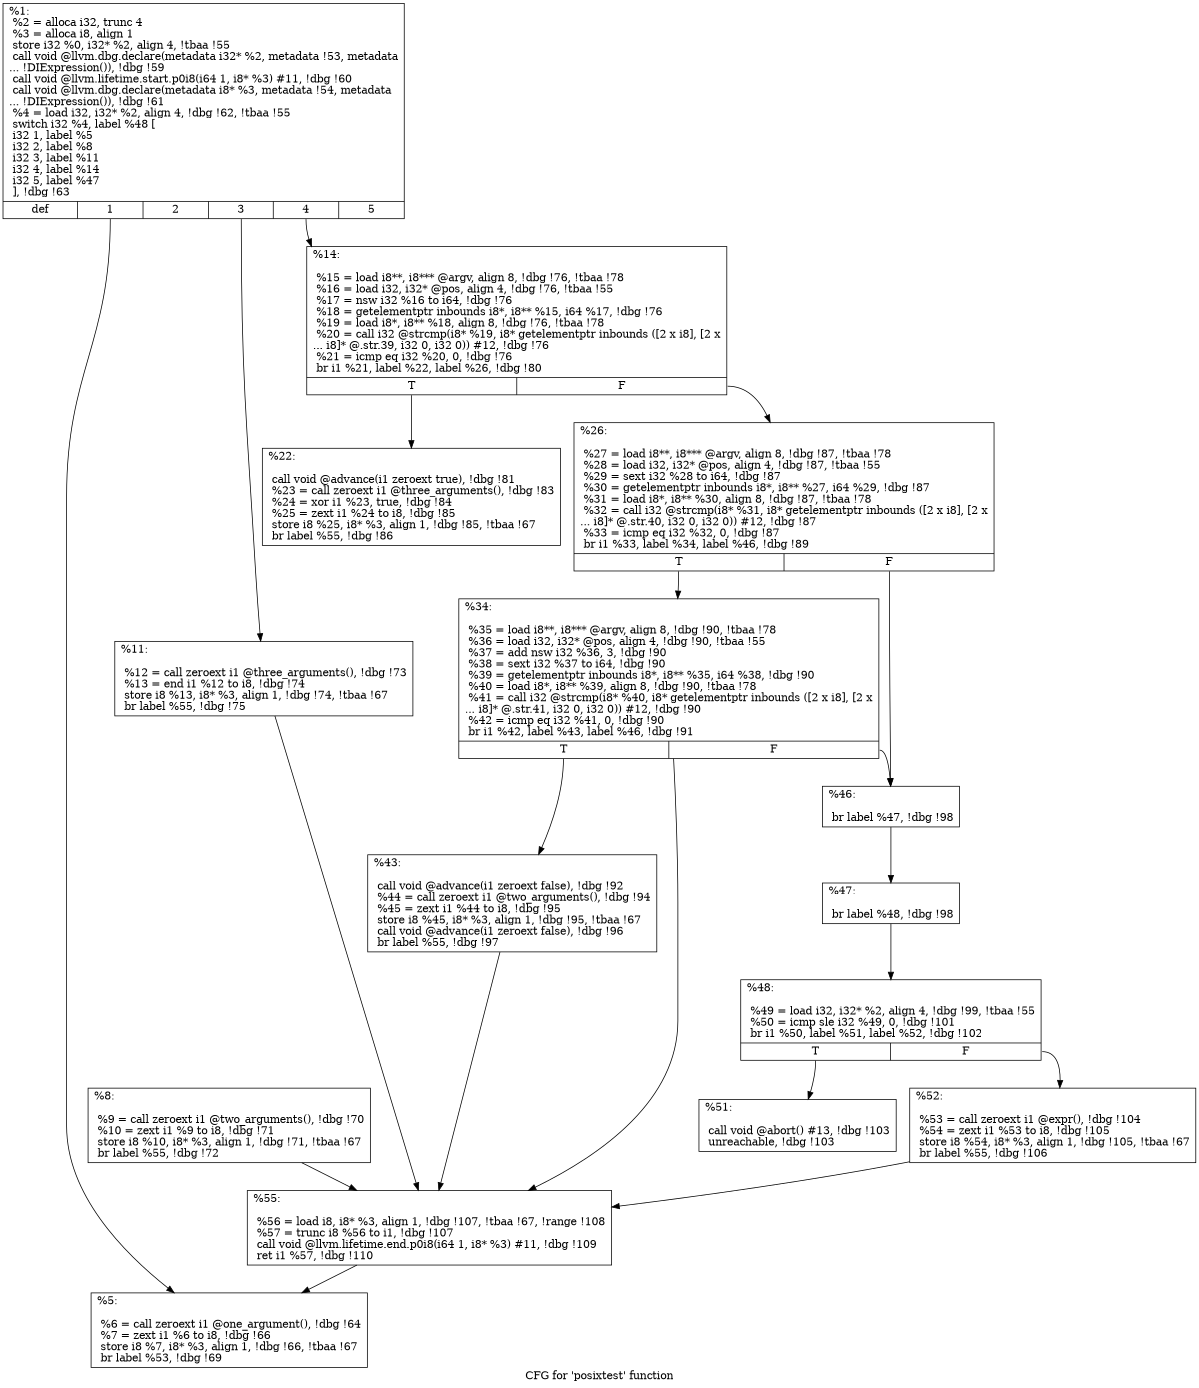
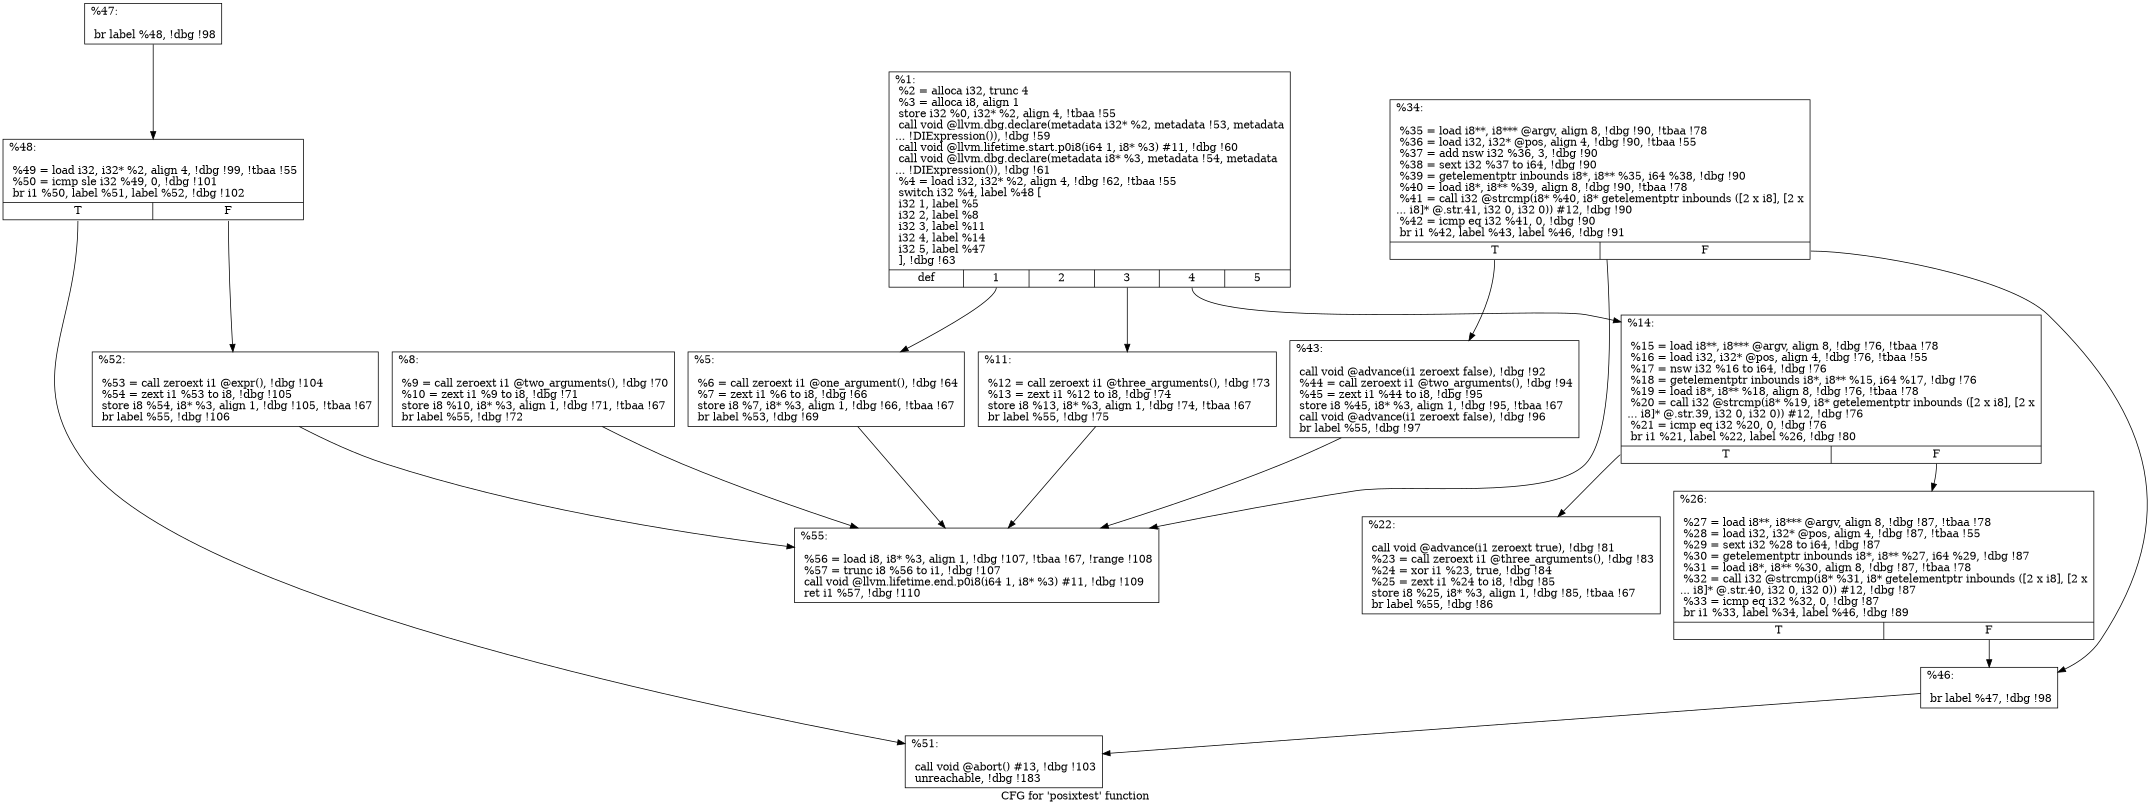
edge "%26:" -> "%34:": removed
node "%11:": text "%13 = end i1 %12 to i8, !dbg !74" -> "%13 = zext i1 %12 to i8, !dbg !74"
edge "%46:" -> "%47:": now "%46:" -> "%51:"
node "%51:": text "unreachable, !dbg !103" -> "unreachable, !dbg !183"
edge "%55:" -> "%5:": reversed
